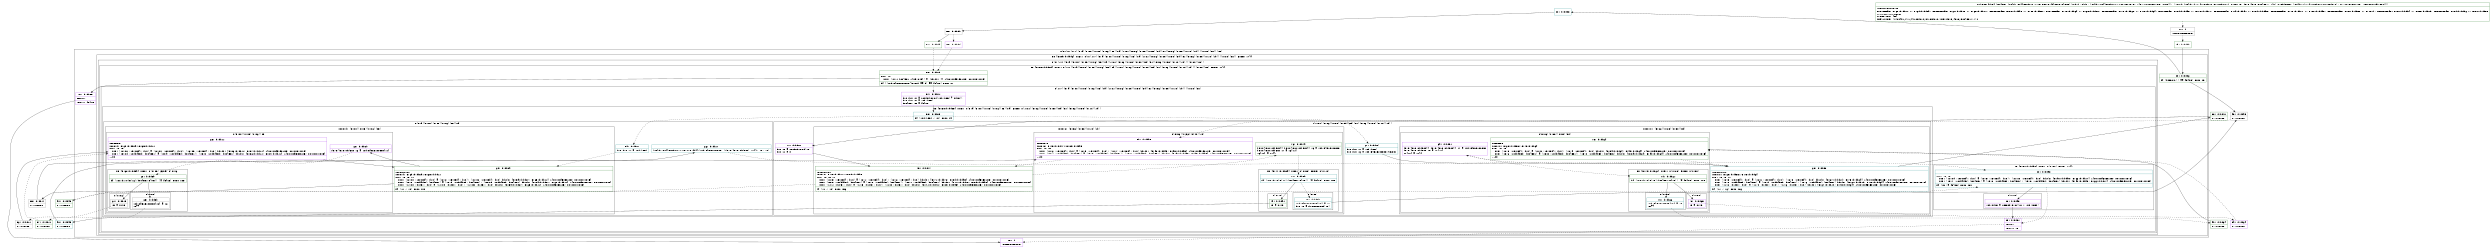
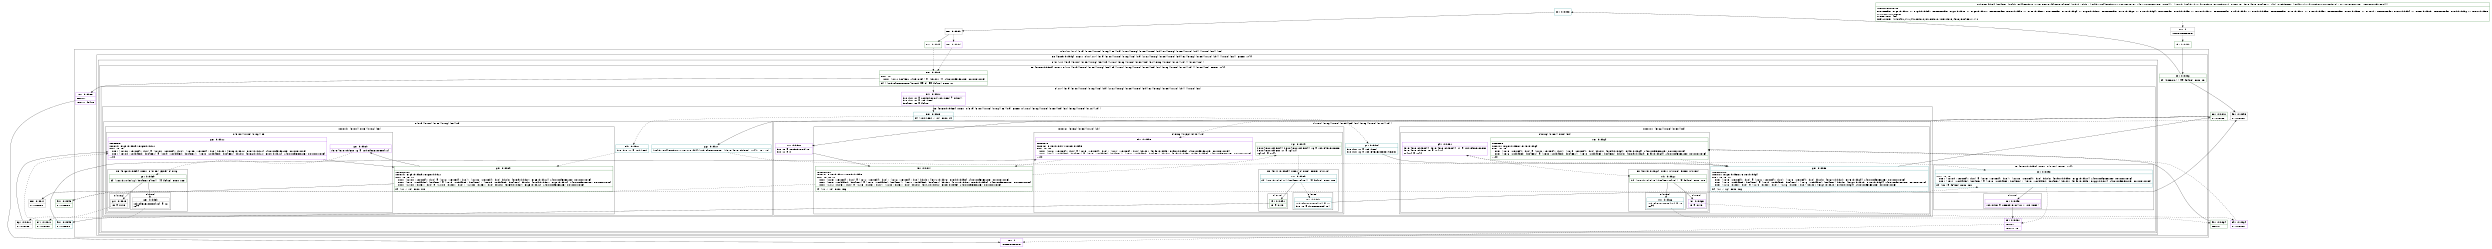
edge "85: 0x0047" -> "66: 0x0047": now "88: 0x0072" -> "66: 0x0047"
node "90: 0x006f": text "SYNTHETIC" -> "RETURN"
